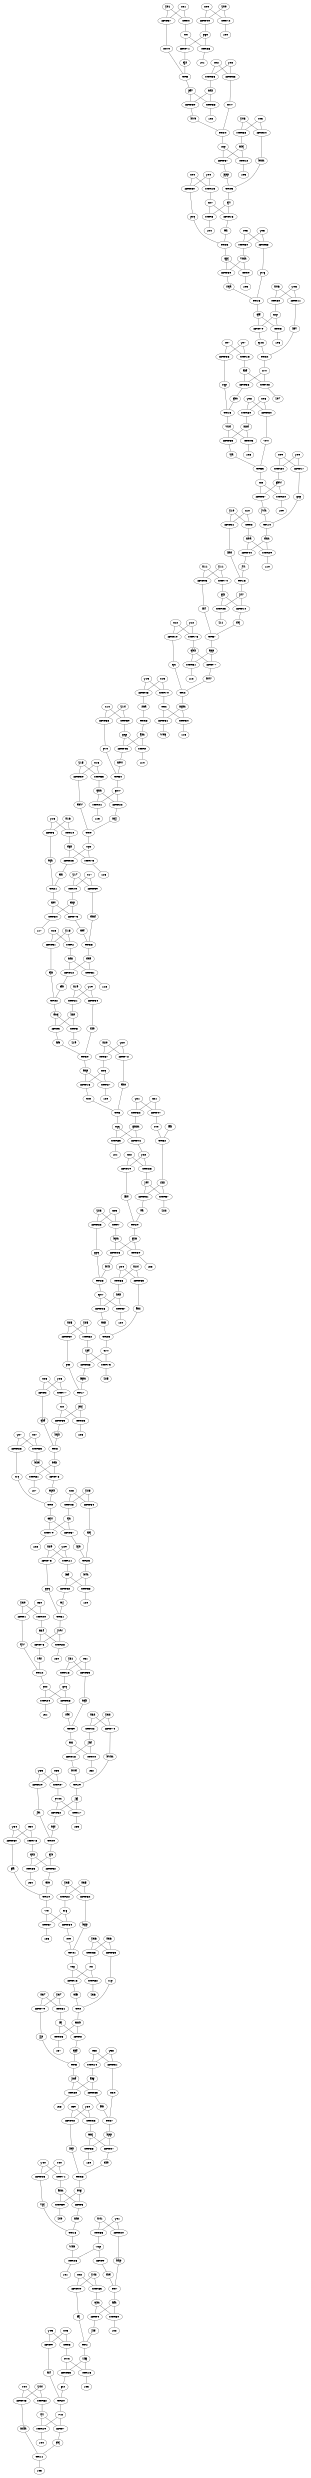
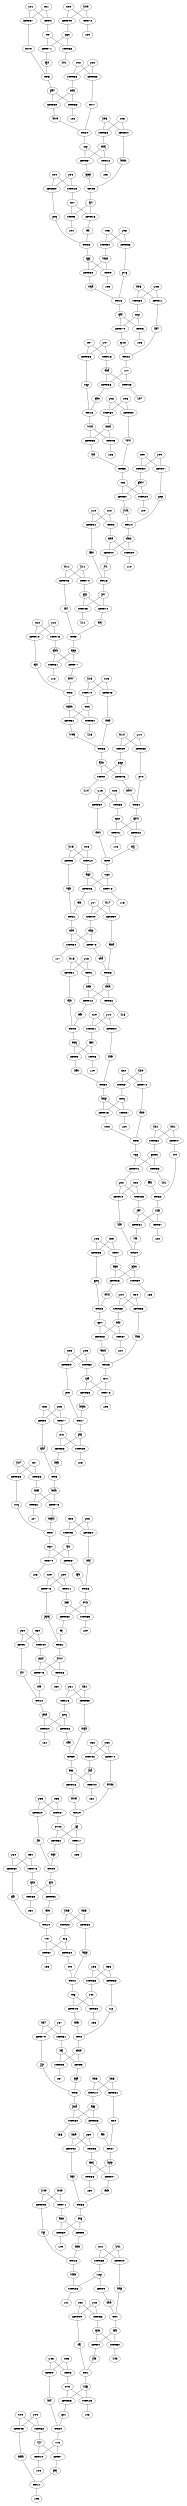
edge "wdq" -- "OR35": added
